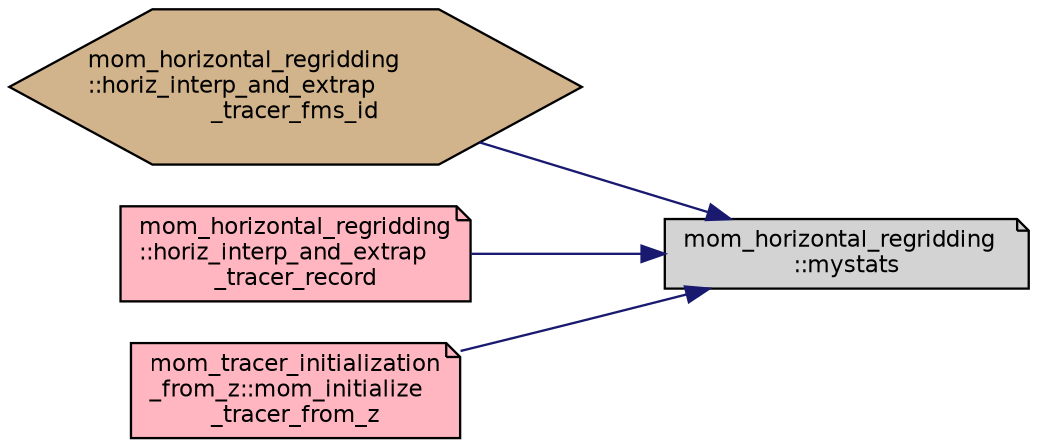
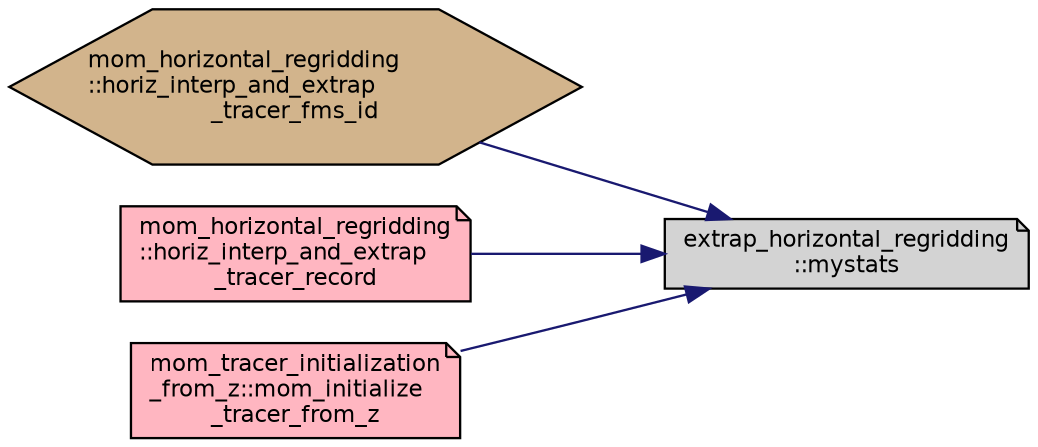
node "mom_horizontal_regridding ::mystats": label "mom_horizontal_regridding ::mystats" -> "extrap_horizontal_regridding ::mystats"
